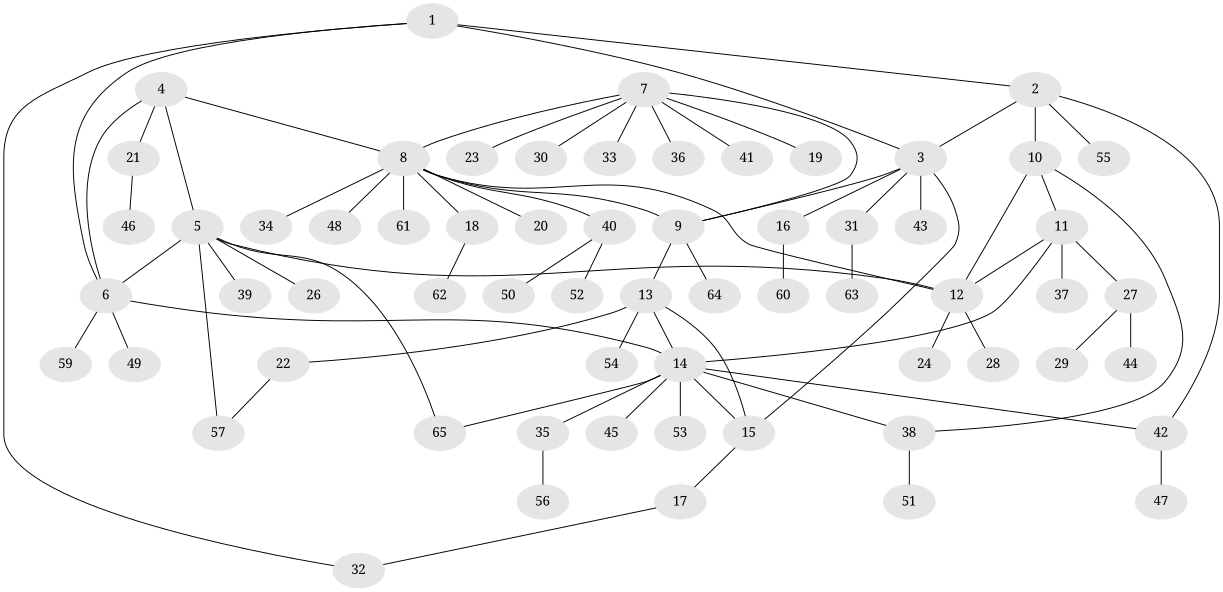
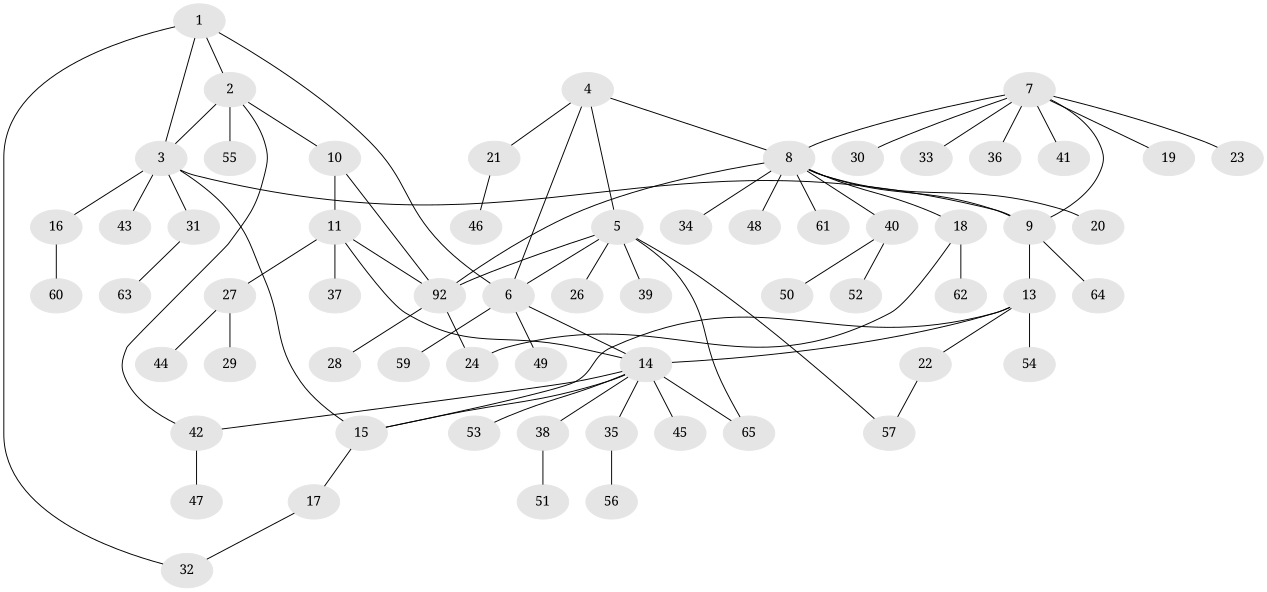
node "12": label "12" -> "92"
edge "18" -- "24": added
edge "10" -- "38": removed
